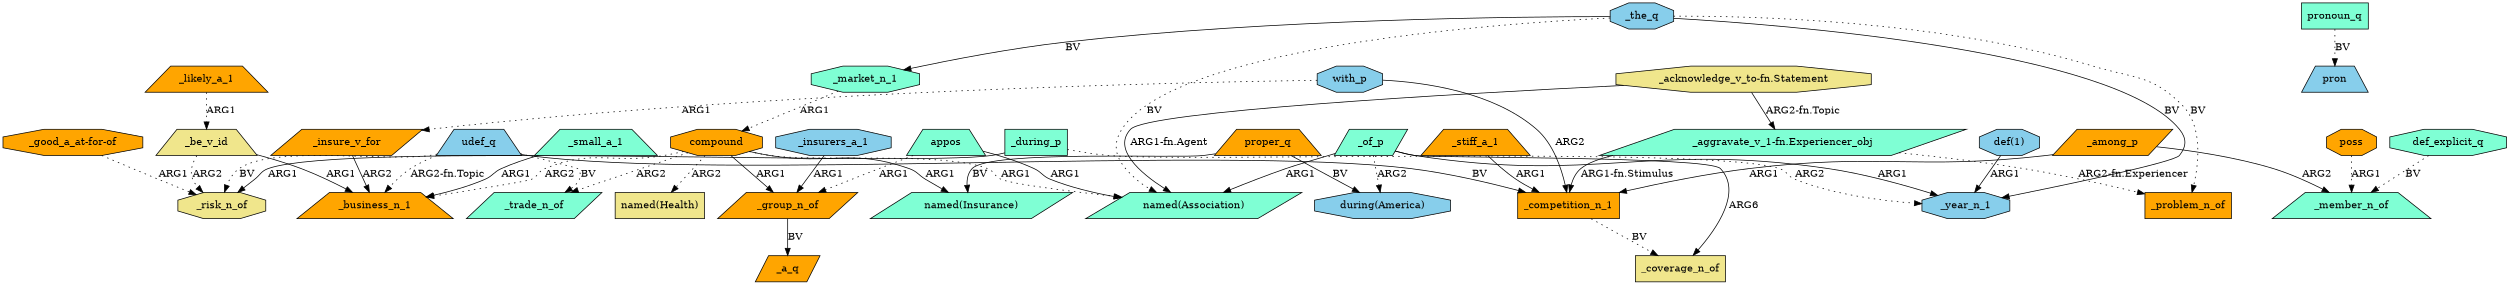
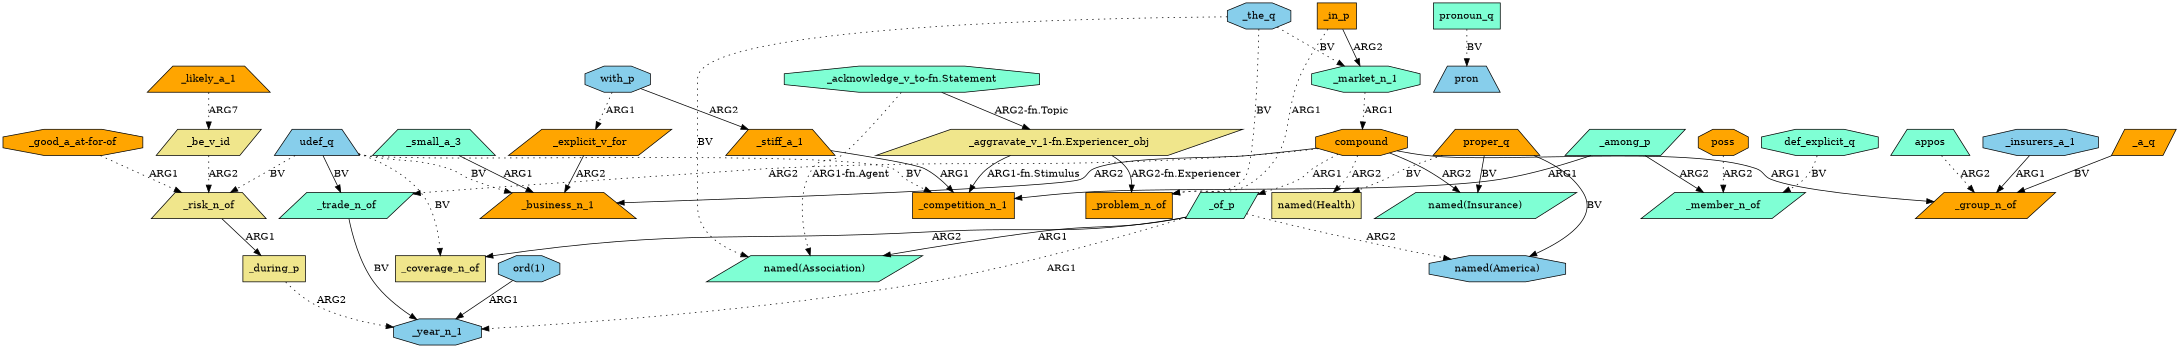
node "_in_p": added
edge "_the_q" -> "_market_n_1": style solid -> dotted
edge "_the_q" -> "_year_n_1": now "_trade_n_of" -> "_year_n_1"
node "_acknowledge_v_to-fn.Statement": fillcolor khaki -> aquamarine
edge "_acknowledge_v_to-fn.Statement" -> "named(Association)": style solid -> dotted
edge "with_p" -> "_competition_n_1": now "with_p" -> "_stiff_a_1"
edge "_likely_a_1" -> "_be_v_id": label "ARG1" -> "ARG7"
node "_be_v_id": shape trapezium -> parallelogram
node "_insure_v_for": label "_insure_v_for" -> "_explicit_v_for"
node "_small_a_1": label "_small_a_1" -> "_small_a_3"
node "_during_p": fillcolor aquamarine -> khaki
node "_aggravate_v_1-fn.Experiencer_obj": fillcolor aquamarine -> khaki
node "def(1)": label "def(1)" -> "ord(1)"
node "_among_p": fillcolor orange -> aquamarine
edge "_during_p" -> "_risk_n_of": reversed
edge "udef_q" -> "_competition_n_1": style solid -> dotted
edge "_of_p" -> "_year_n_1": style solid -> dotted
edge "udef_q" -> "_trade_n_of": style dotted -> solid
edge "compound" -> "_business_n_1": style dotted -> solid
edge "_aggravate_v_1-fn.Experiencer_obj" -> "_problem_n_of": style dotted -> solid
edge "_be_v_id" -> "_business_n_1": removed, label "ARG1"
edge "compound" -> "named(Association)": now "compound" -> "_of_p"
edge "proper_q" -> "named(Health)": added, label "BV"
edge "udef_q" -> "_business_n_1": label "ARG2-fn.Topic" -> "BV"
edge "appos" -> "_group_n_of": label "ARG1" -> "ARG2"
edge "compound" -> "named(Insurance)": label "ARG1" -> "ARG2"
edge "poss" -> "_member_n_of": label "ARG1" -> "ARG2"
edge "appos" -> "named(Association)": removed, label "ARG1"
node "_risk_n_of": shape octagon -> trapezium
node "during(America)": label "during(America)" -> "named(America)"
edge "_of_p" -> "_coverage_n_of": label "ARG6" -> "ARG2"
node "_member_n_of": shape trapezium -> parallelogram
edge "_group_n_of" -> "_a_q": reversed
edge "_competition_n_1" -> "_coverage_n_of": now "udef_q" -> "_coverage_n_of"
